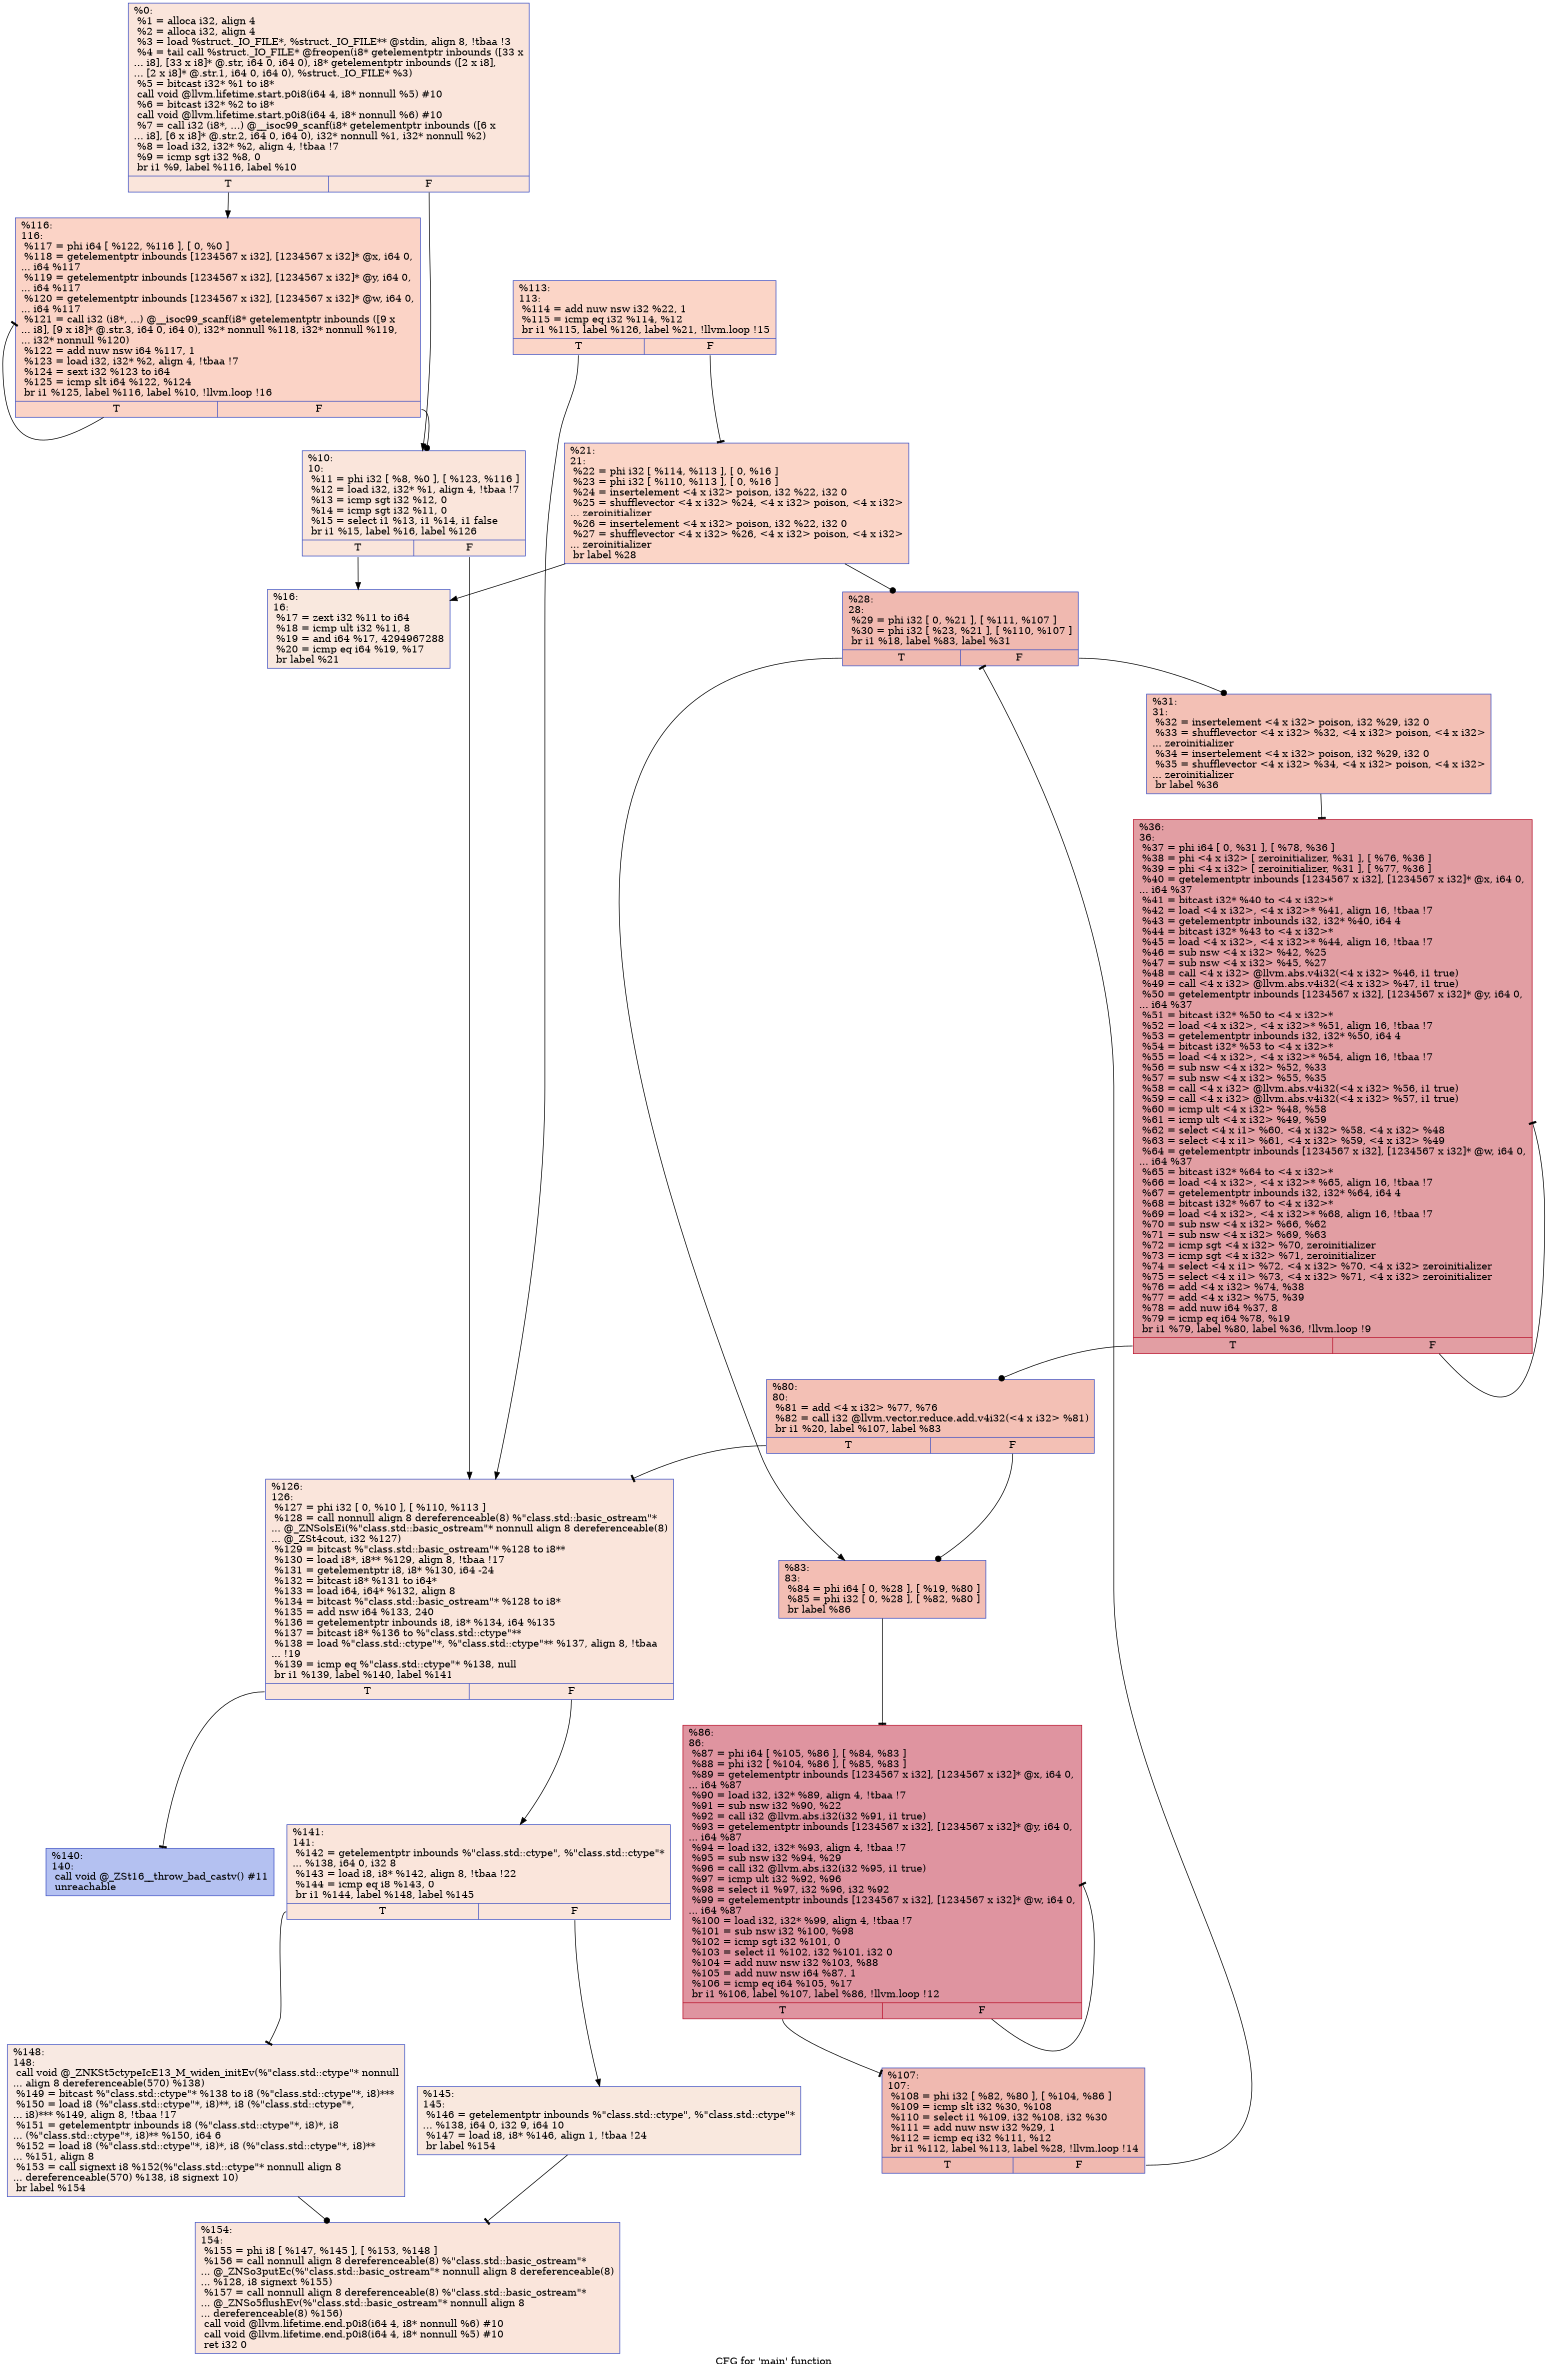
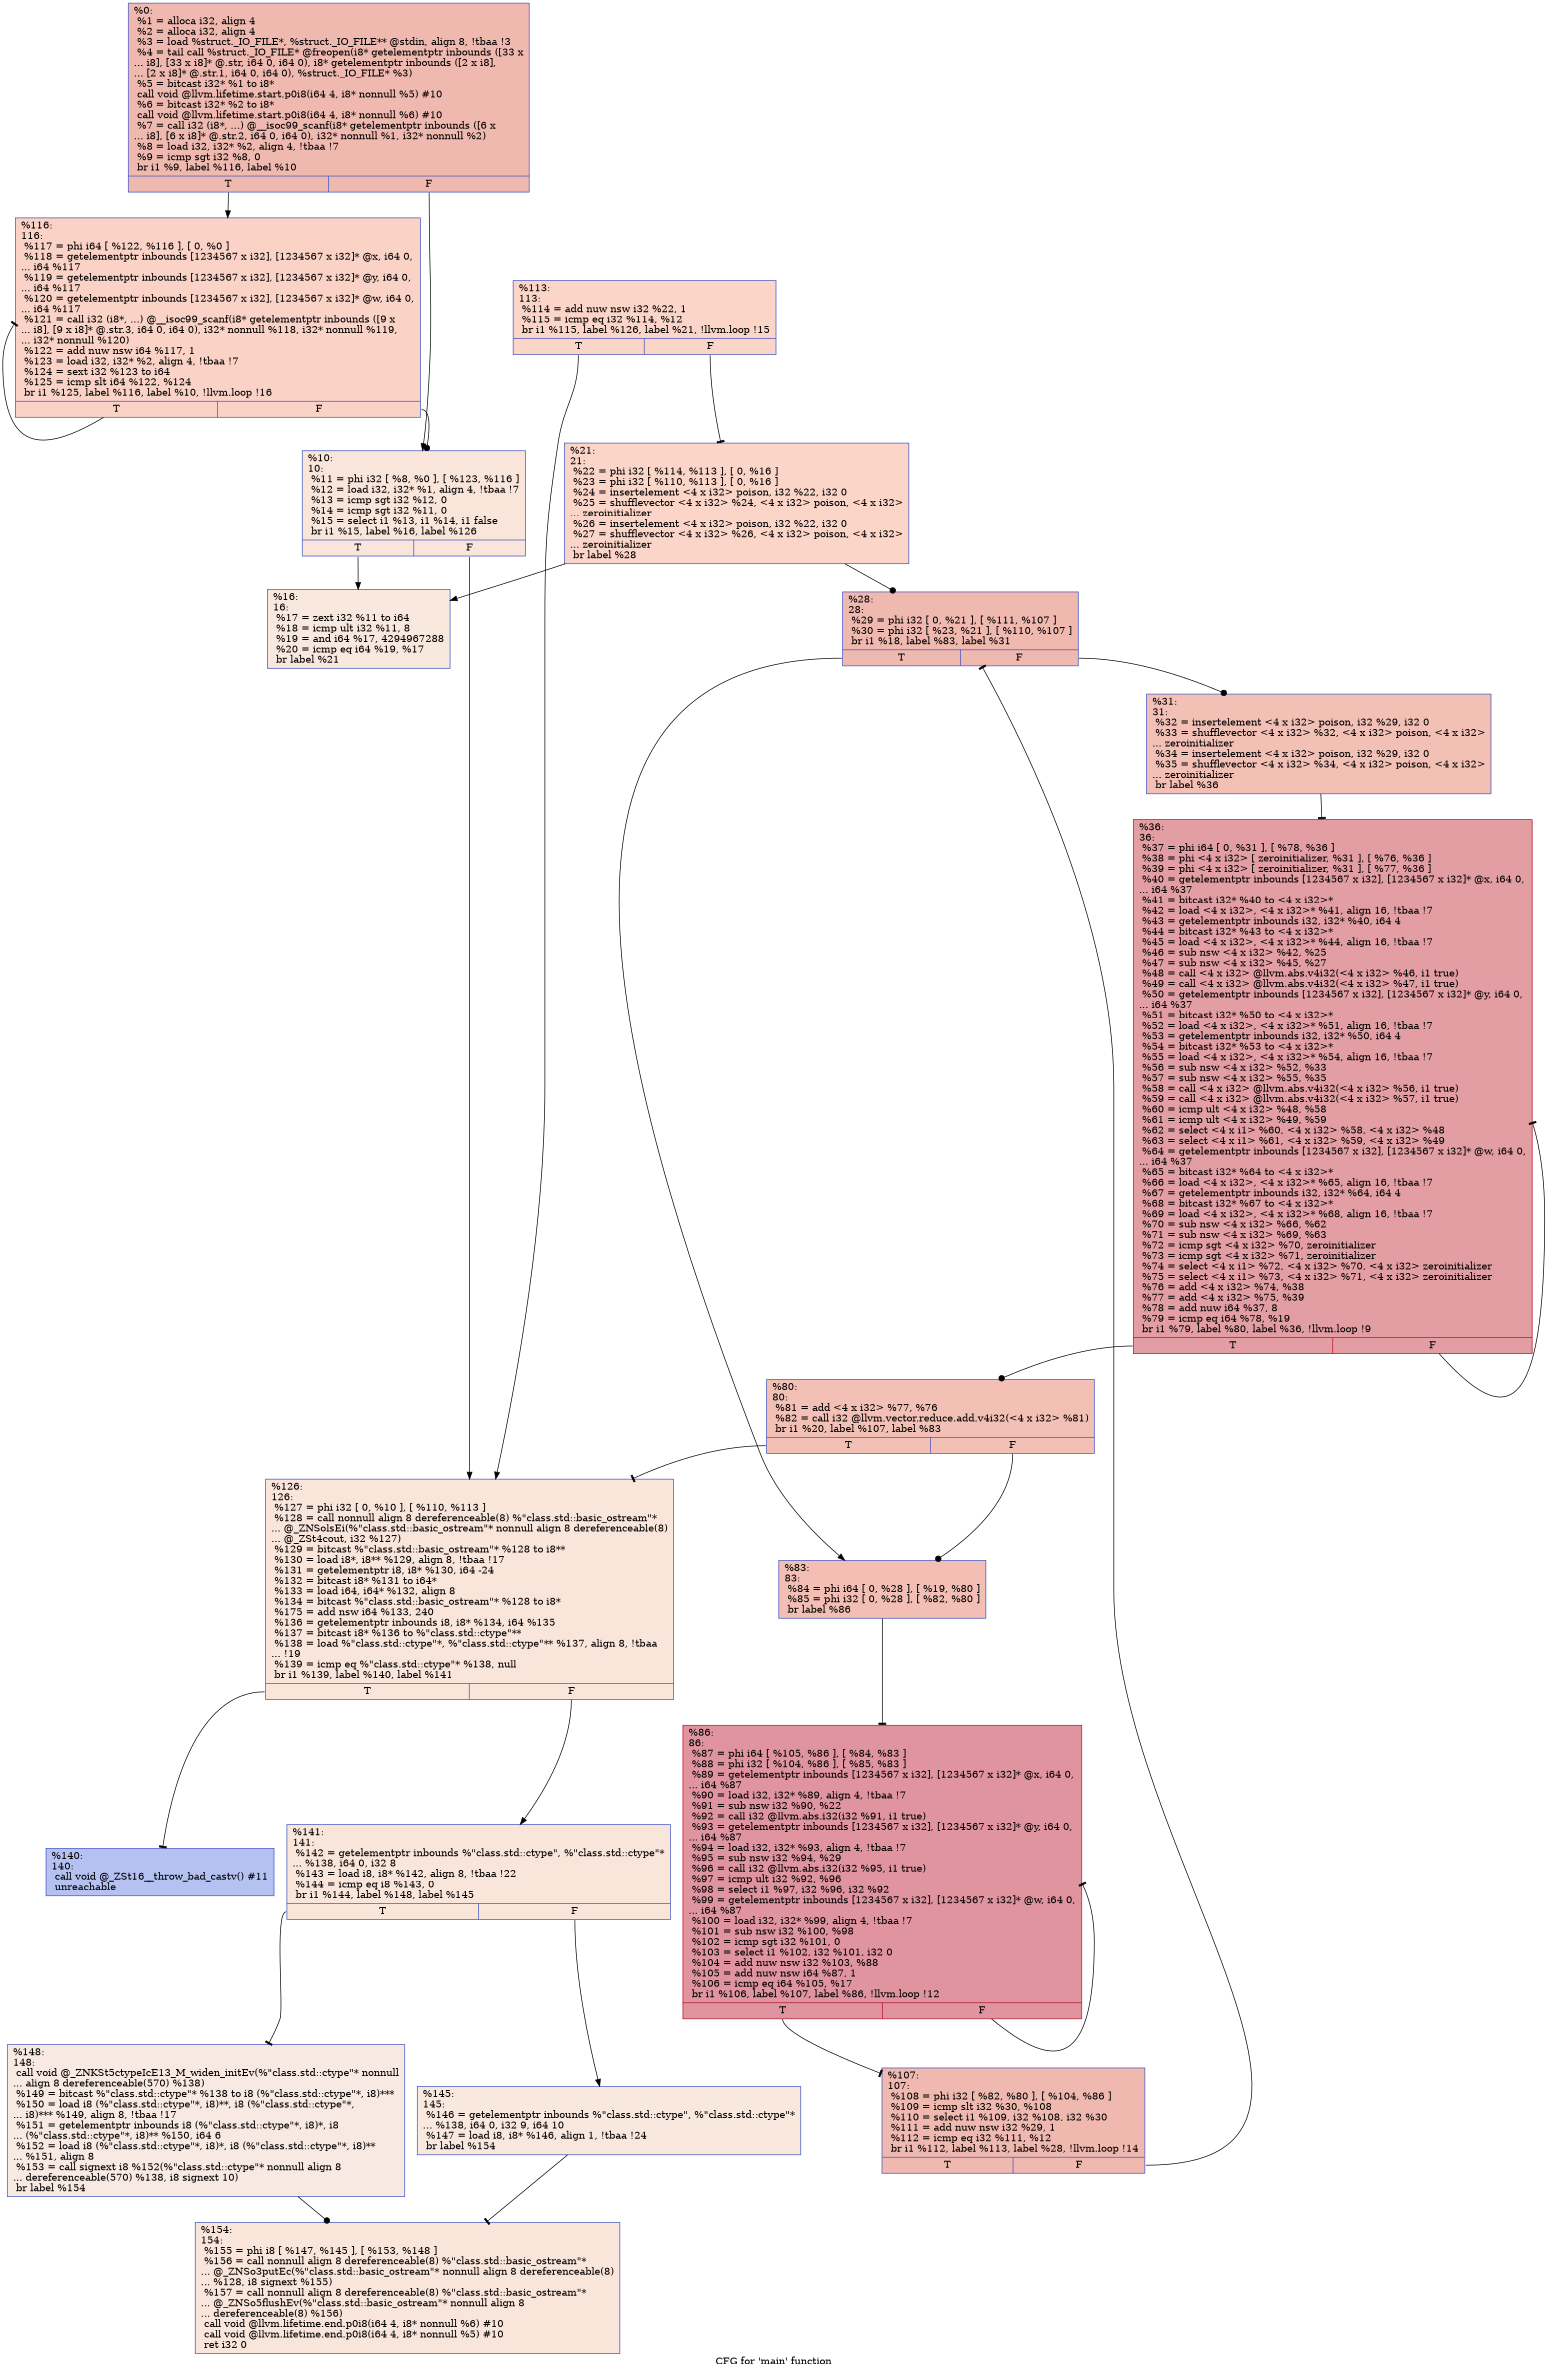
node "%0:": fillcolor #f4c5ad70 -> #de614d70
node "%126:": text "%135 = add nsw i64 %133, 240" -> "%175 = add nsw i64 %133, 240"
